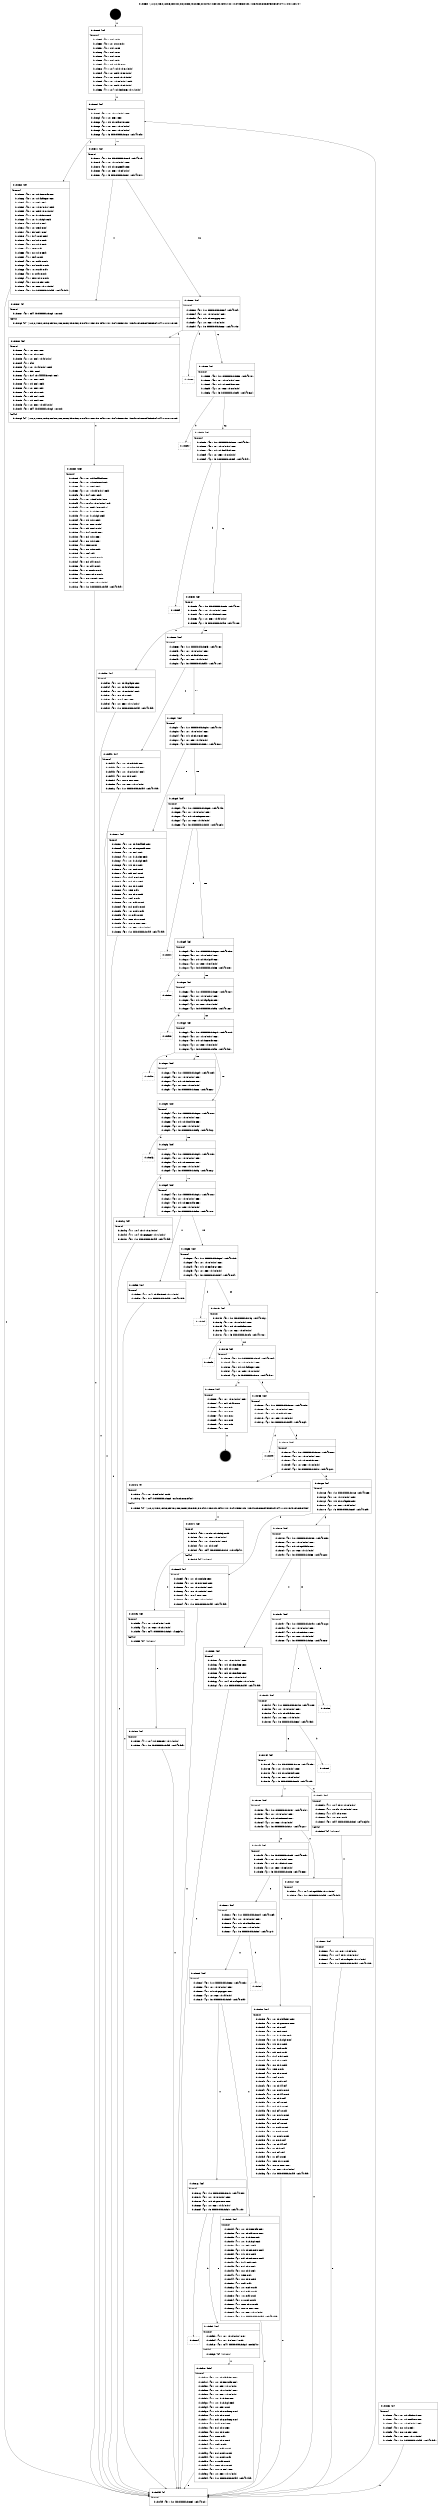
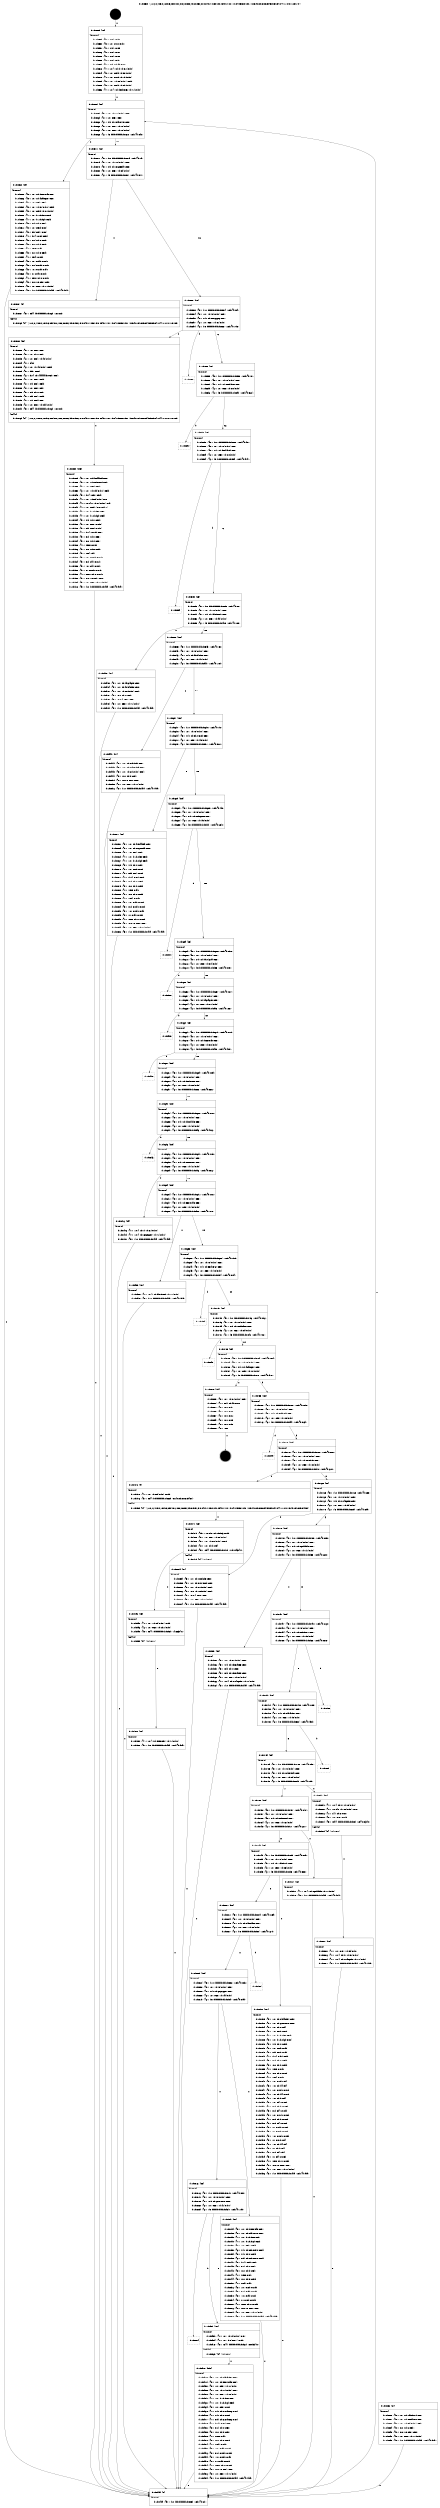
edge "0x40166b [25]" -> "0x40169d [25]": now "0x401684 [25]" -> "0x40169d [25]"
